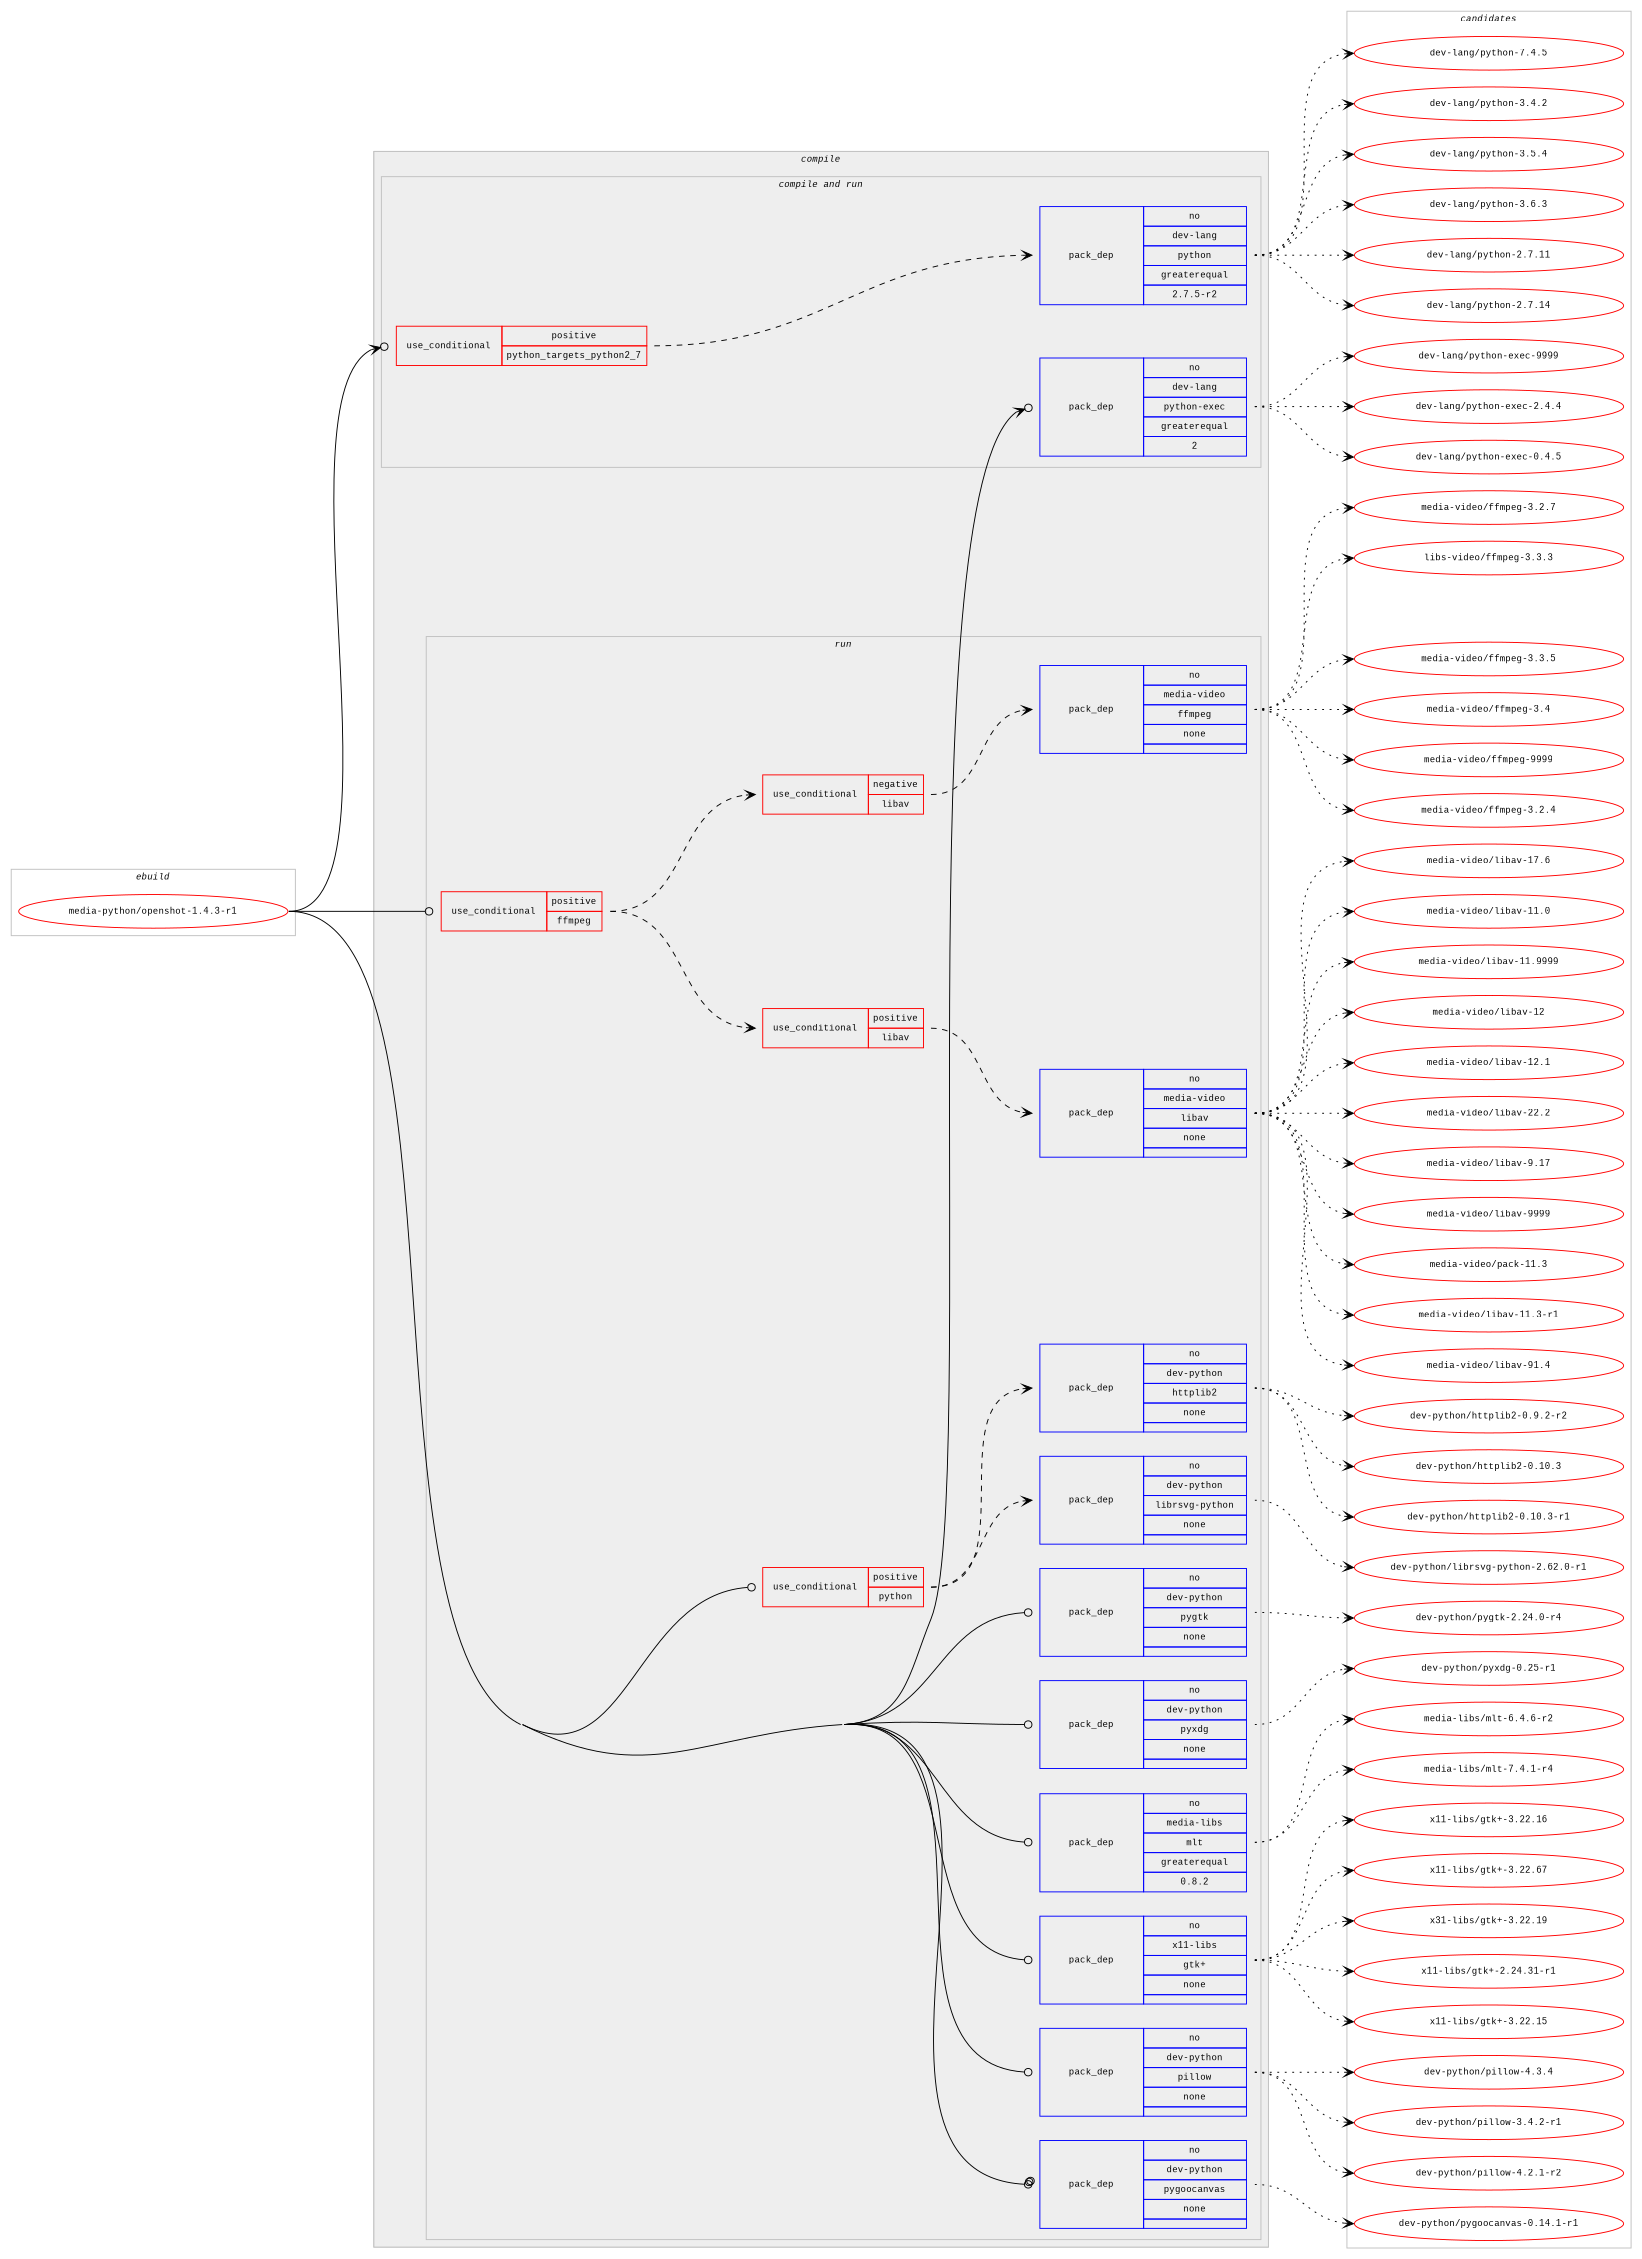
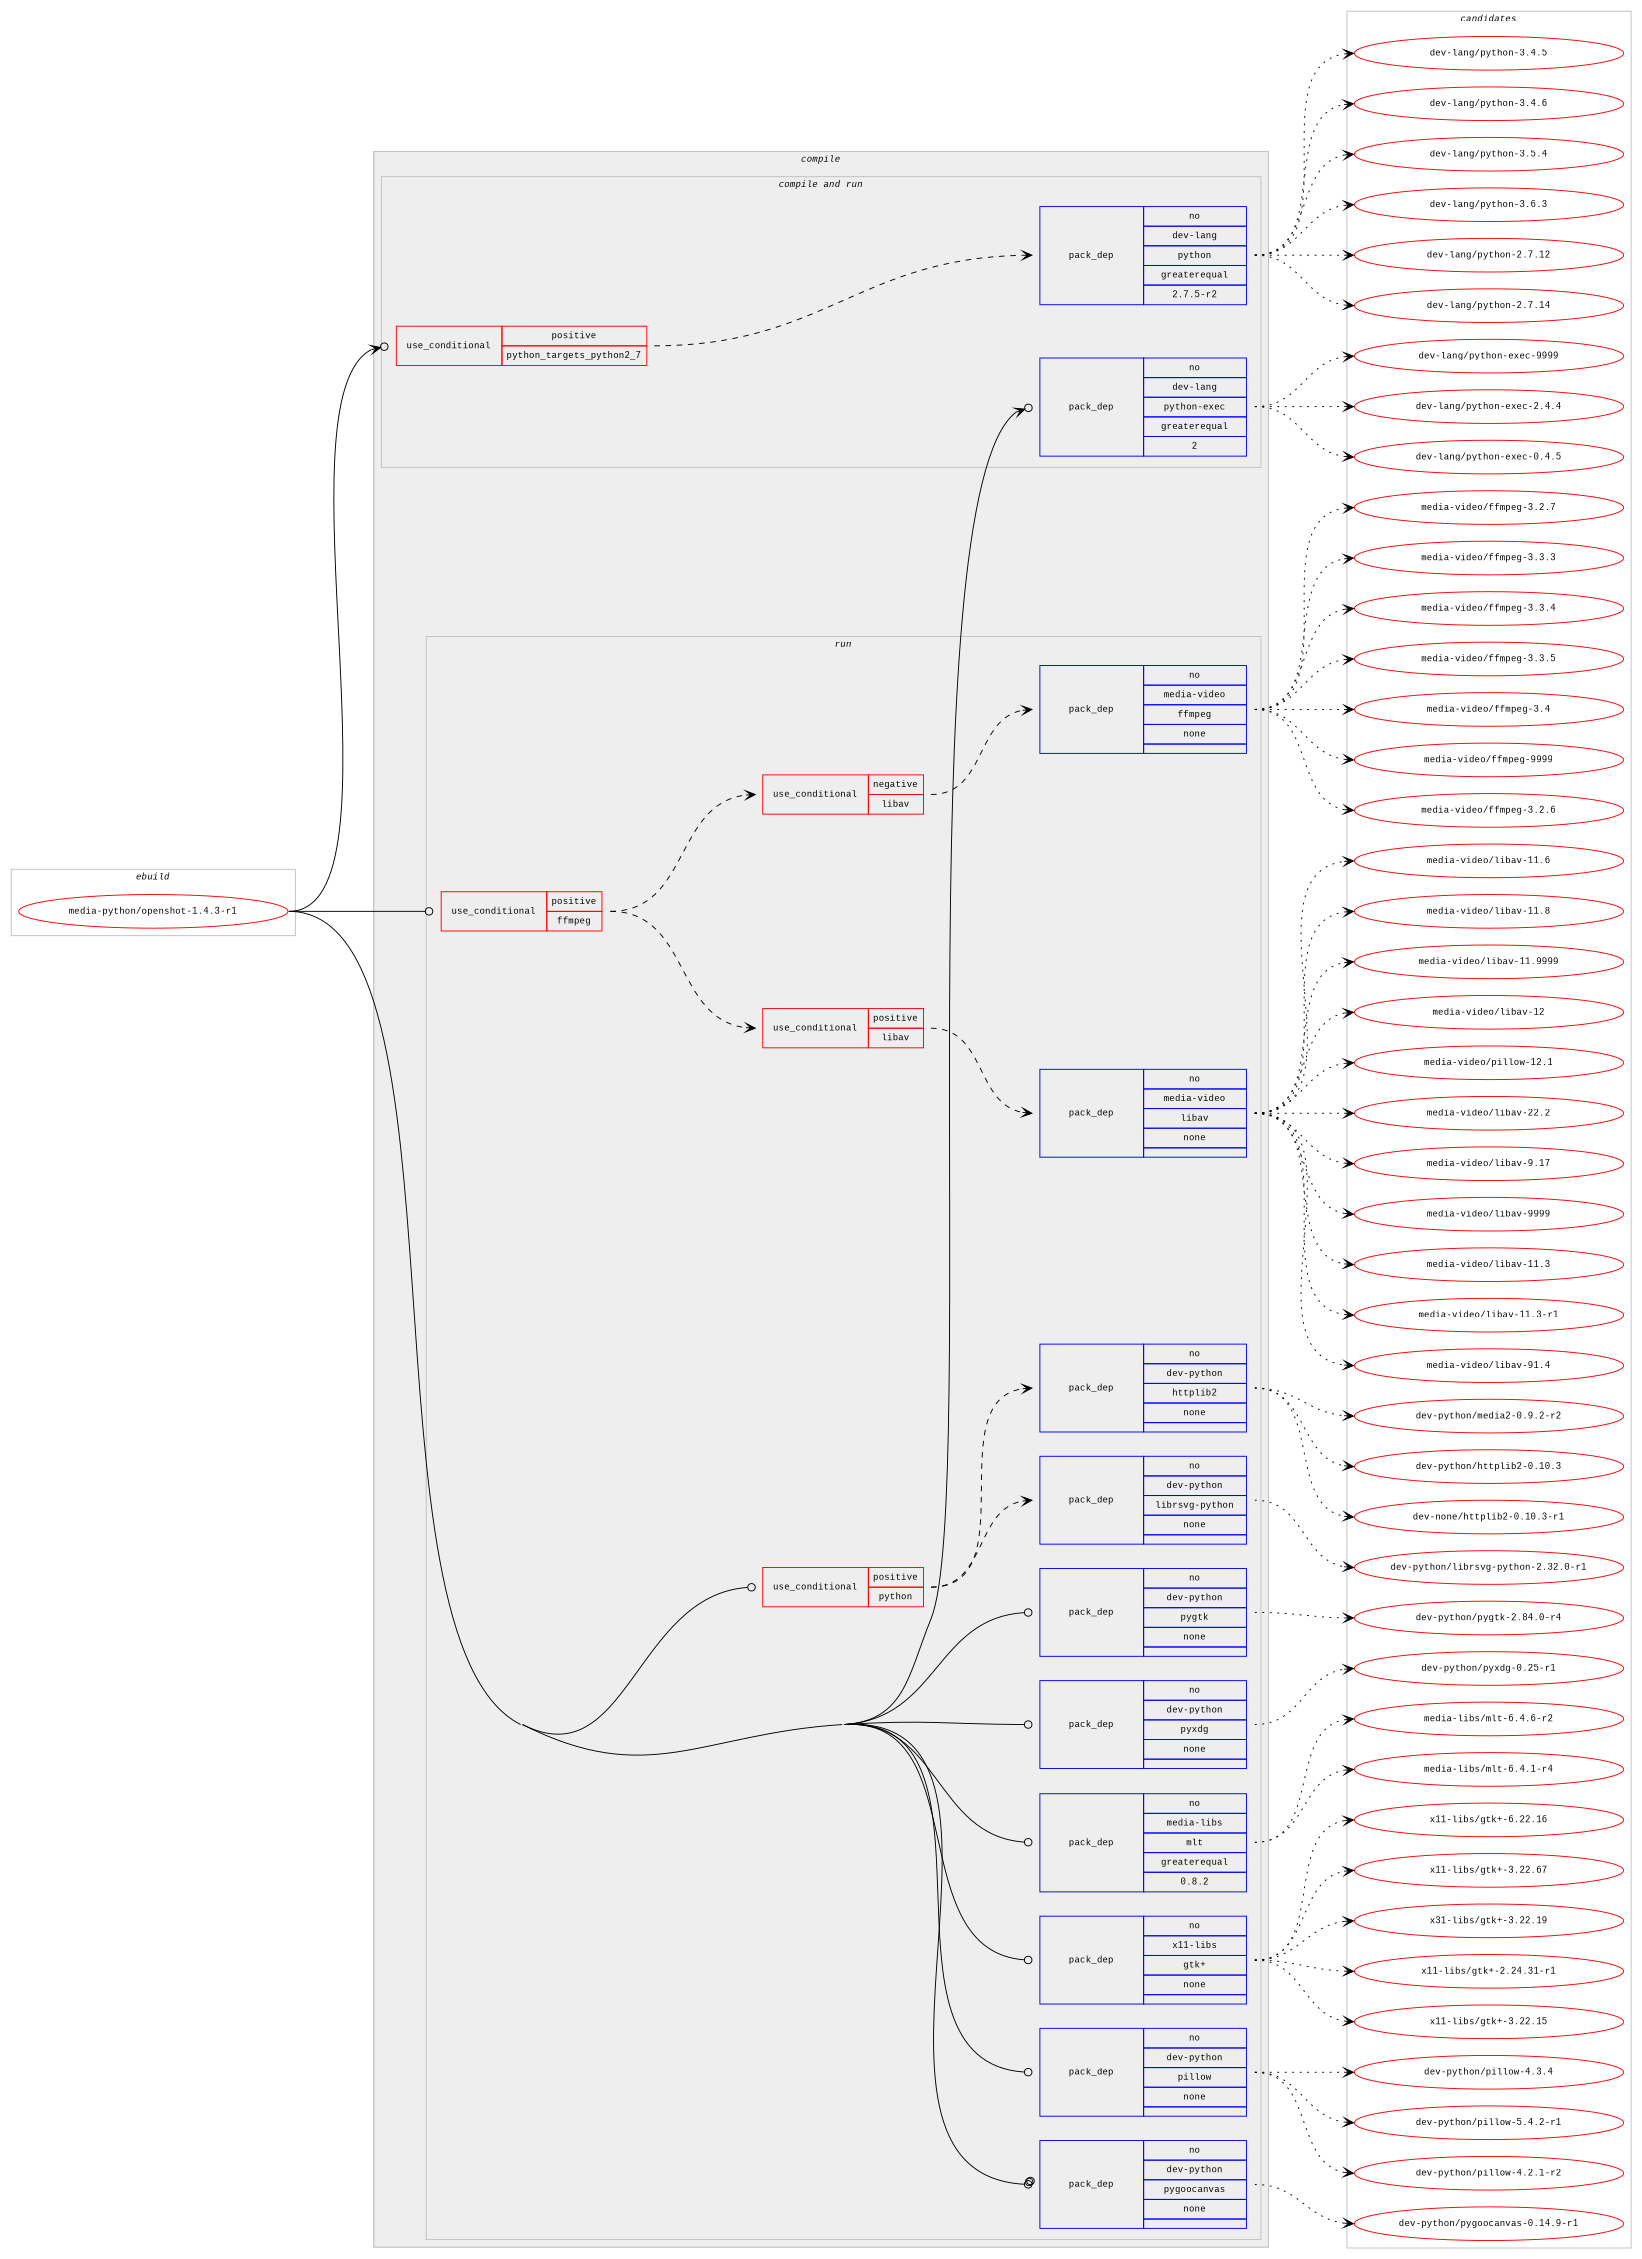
node "dev-lang/python-7.4.5": label "dev-lang/python-7.4.5" -> "dev-lang/python-3.4.5"
node "dev-lang/python-3.4.2": label "dev-lang/python-3.4.2" -> "dev-lang/python-3.4.6"
node "dev-lang/python-2.7.11": label "dev-lang/python-2.7.11" -> "dev-lang/python-2.7.12"
node "libs-video/ffmpeg-3.3.3": label "libs-video/ffmpeg-3.3.3" -> "media-video/ffmpeg-3.3.3"
node "media-video/ffmpeg-3.3.4": added
node "media-video/ffmpeg-3.2.4": label "media-video/ffmpeg-3.2.4" -> "media-video/ffmpeg-3.2.6"
node "media-video/libav-17.6": label "media-video/libav-17.6" -> "media-video/libav-11.6"
node "media-video/libav-11.0": label "media-video/libav-11.0" -> "media-video/libav-11.8"
node "media-video/libav-12.1": label "media-video/libav-12.1" -> "media-video/pillow-12.1"
node "media-video/pack-11.3": label "media-video/pack-11.3" -> "media-video/libav-11.3"
node "dev-python/httplib2-0.9.2-r2": label "dev-python/httplib2-0.9.2-r2" -> "dev-python/media2-0.9.2-r2"
node "dev-python/httplib2-0.10.3-r1": label "dev-python/httplib2-0.10.3-r1" -> "dev-none/httplib2-0.10.3-r1"
node "dev-python/librsvg-python-2.62.0-r1": label "dev-python/librsvg-python-2.62.0-r1" -> "dev-python/librsvg-python-2.32.0-r1"
node "dev-python/pygtk-2.24.0-r4": label "dev-python/pygtk-2.24.0-r4" -> "dev-python/pygtk-2.84.0-r4"
node "media-libs/mlt-7.4.1-r4": label "media-libs/mlt-7.4.1-r4" -> "media-libs/mlt-6.4.1-r4"
node "x11-libs/gtk+-3.22.16": label "x11-libs/gtk+-3.22.16" -> "x11-libs/gtk+-6.22.16"
node "dev-python/pillow-3.4.2-r1": label "dev-python/pillow-3.4.2-r1" -> "dev-python/pillow-5.4.2-r1"
node "dev-python/pygoocanvas-0.14.1-r1": label "dev-python/pygoocanvas-0.14.1-r1" -> "dev-python/pygoocanvas-0.14.9-r1"
